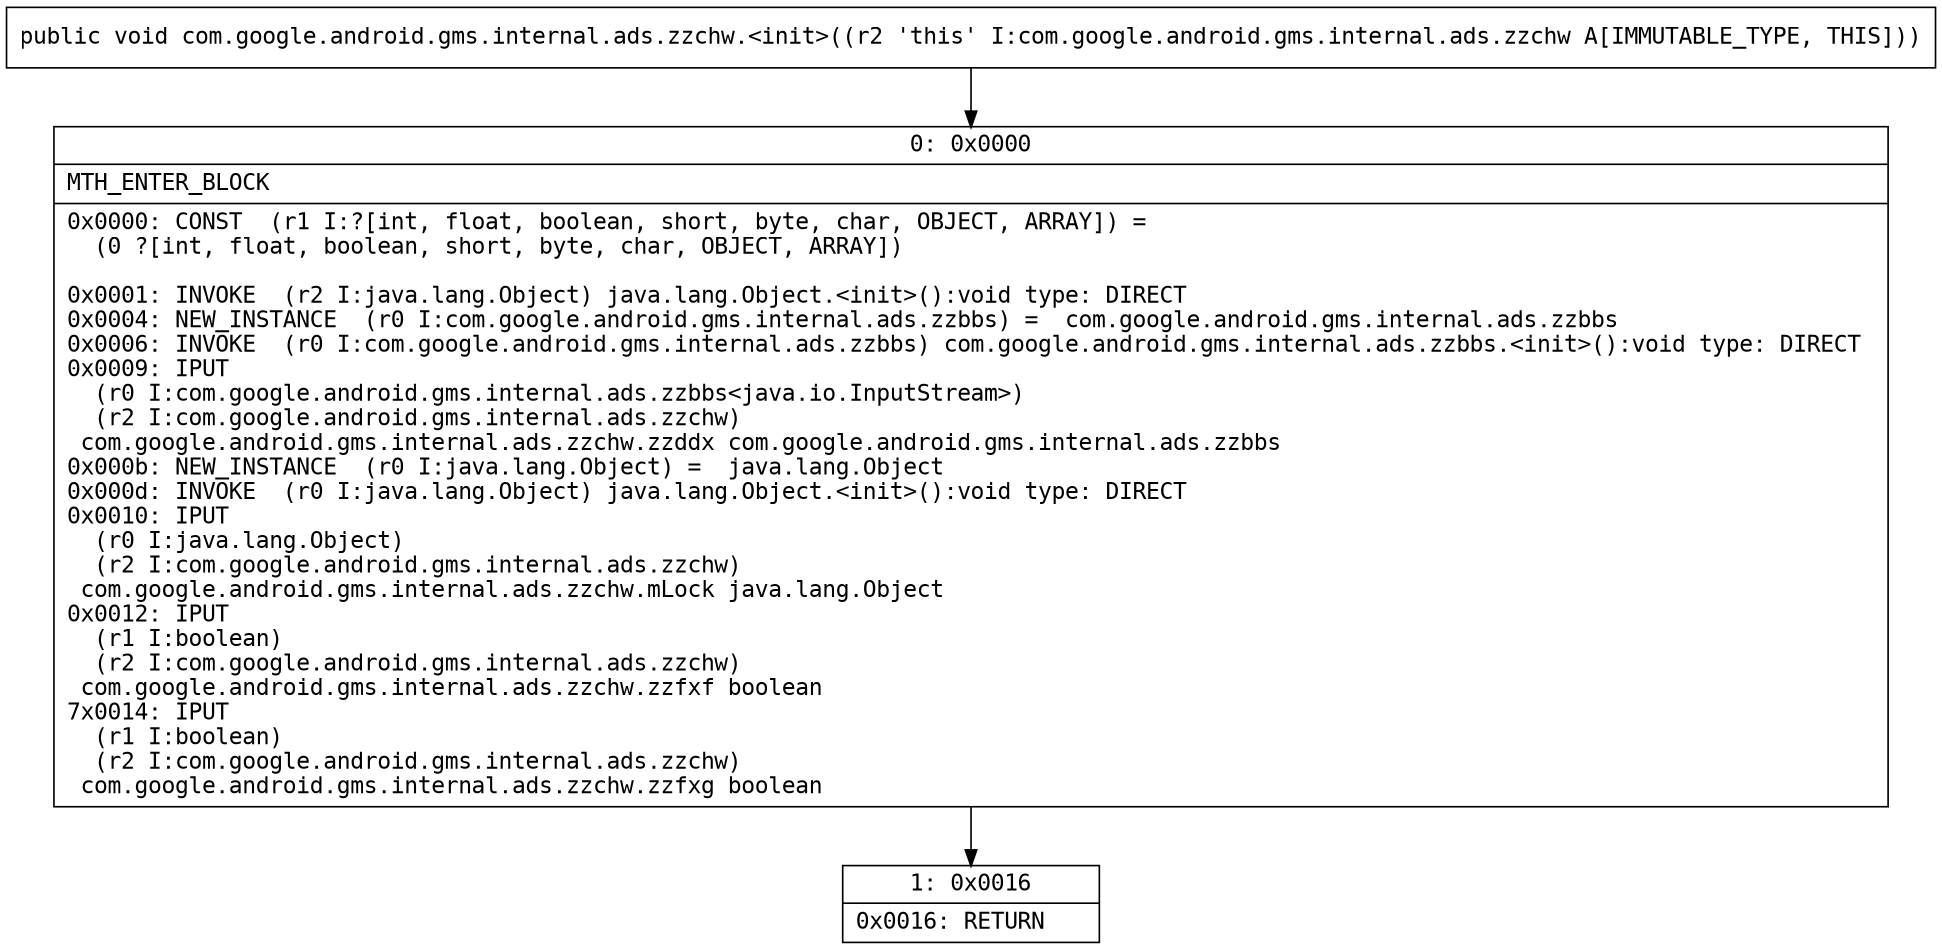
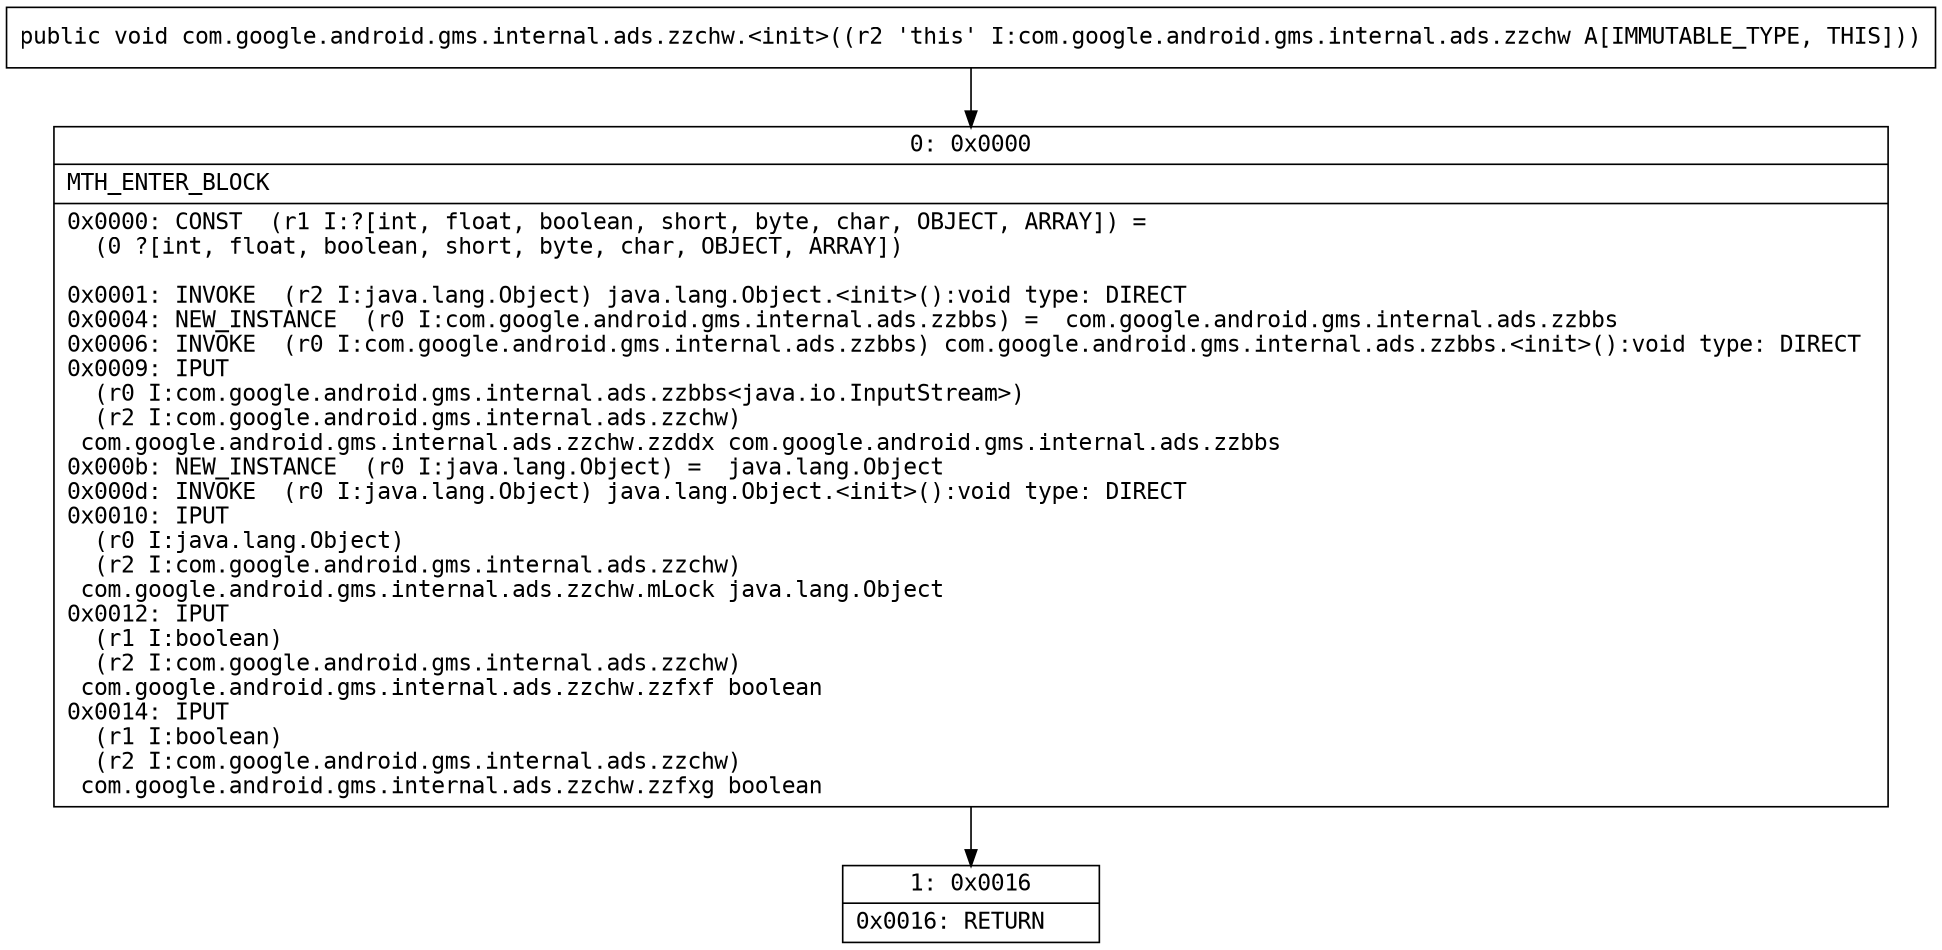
node "0: 0x0000": text "7x0014: IPUT" -> "0x0014: IPUT"
